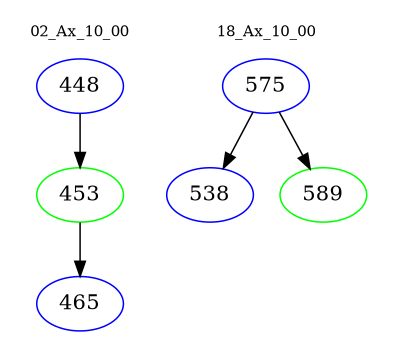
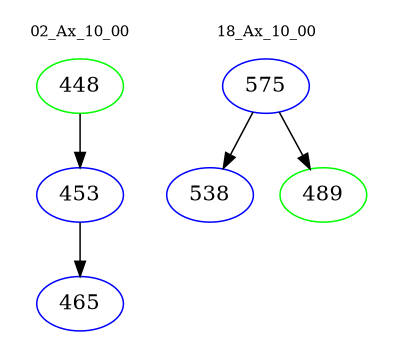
node "448": color blue -> green
node "453": color green -> blue
node "589": label "589" -> "489"
